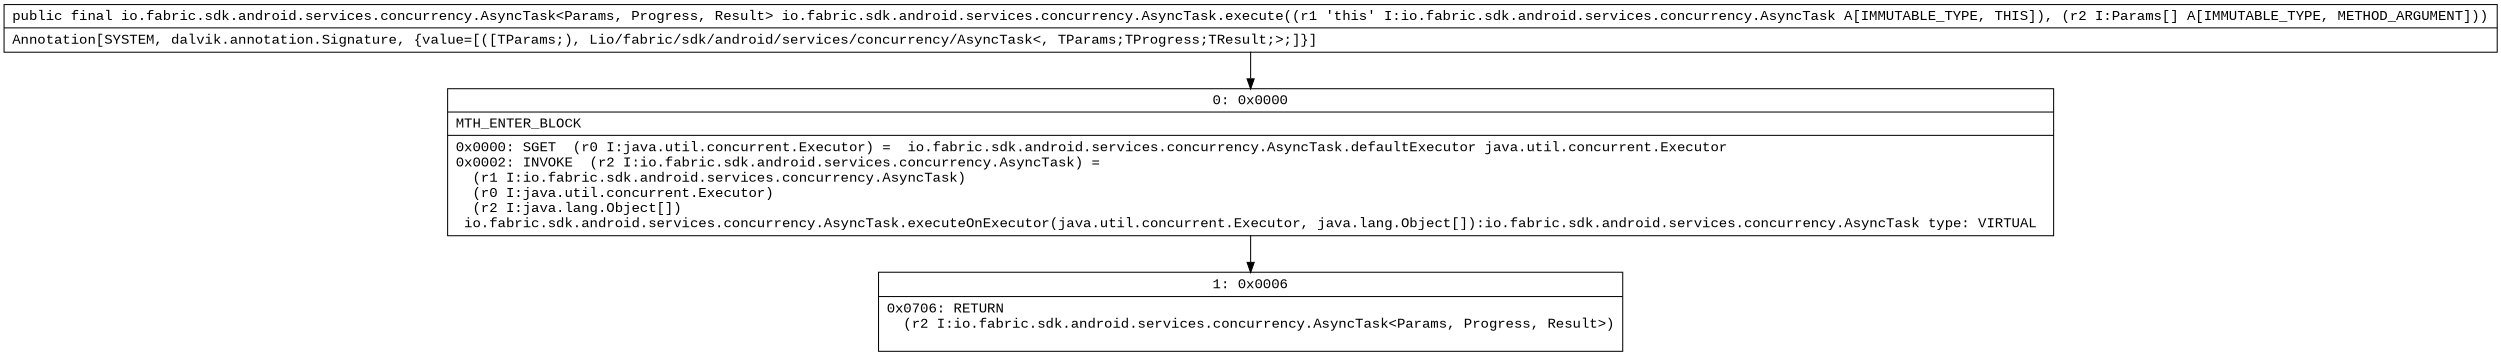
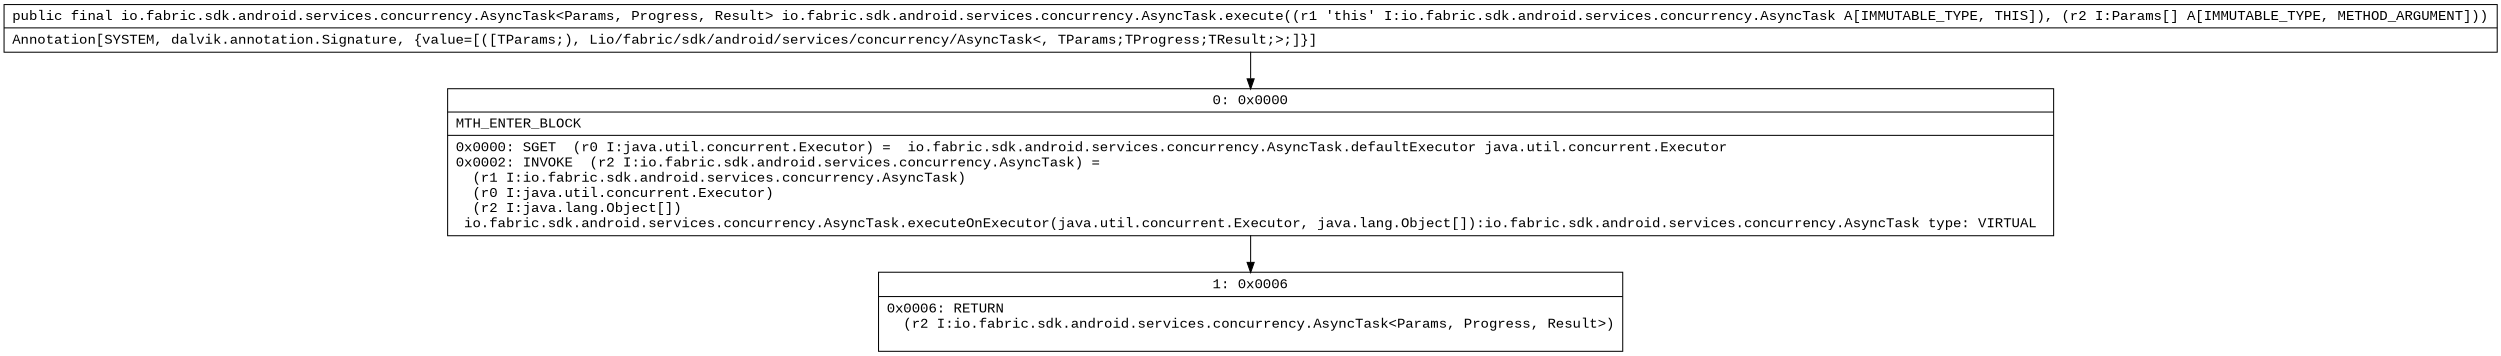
node "1: 0x0006": text "0x0706: RETURN" -> "0x0006: RETURN"
